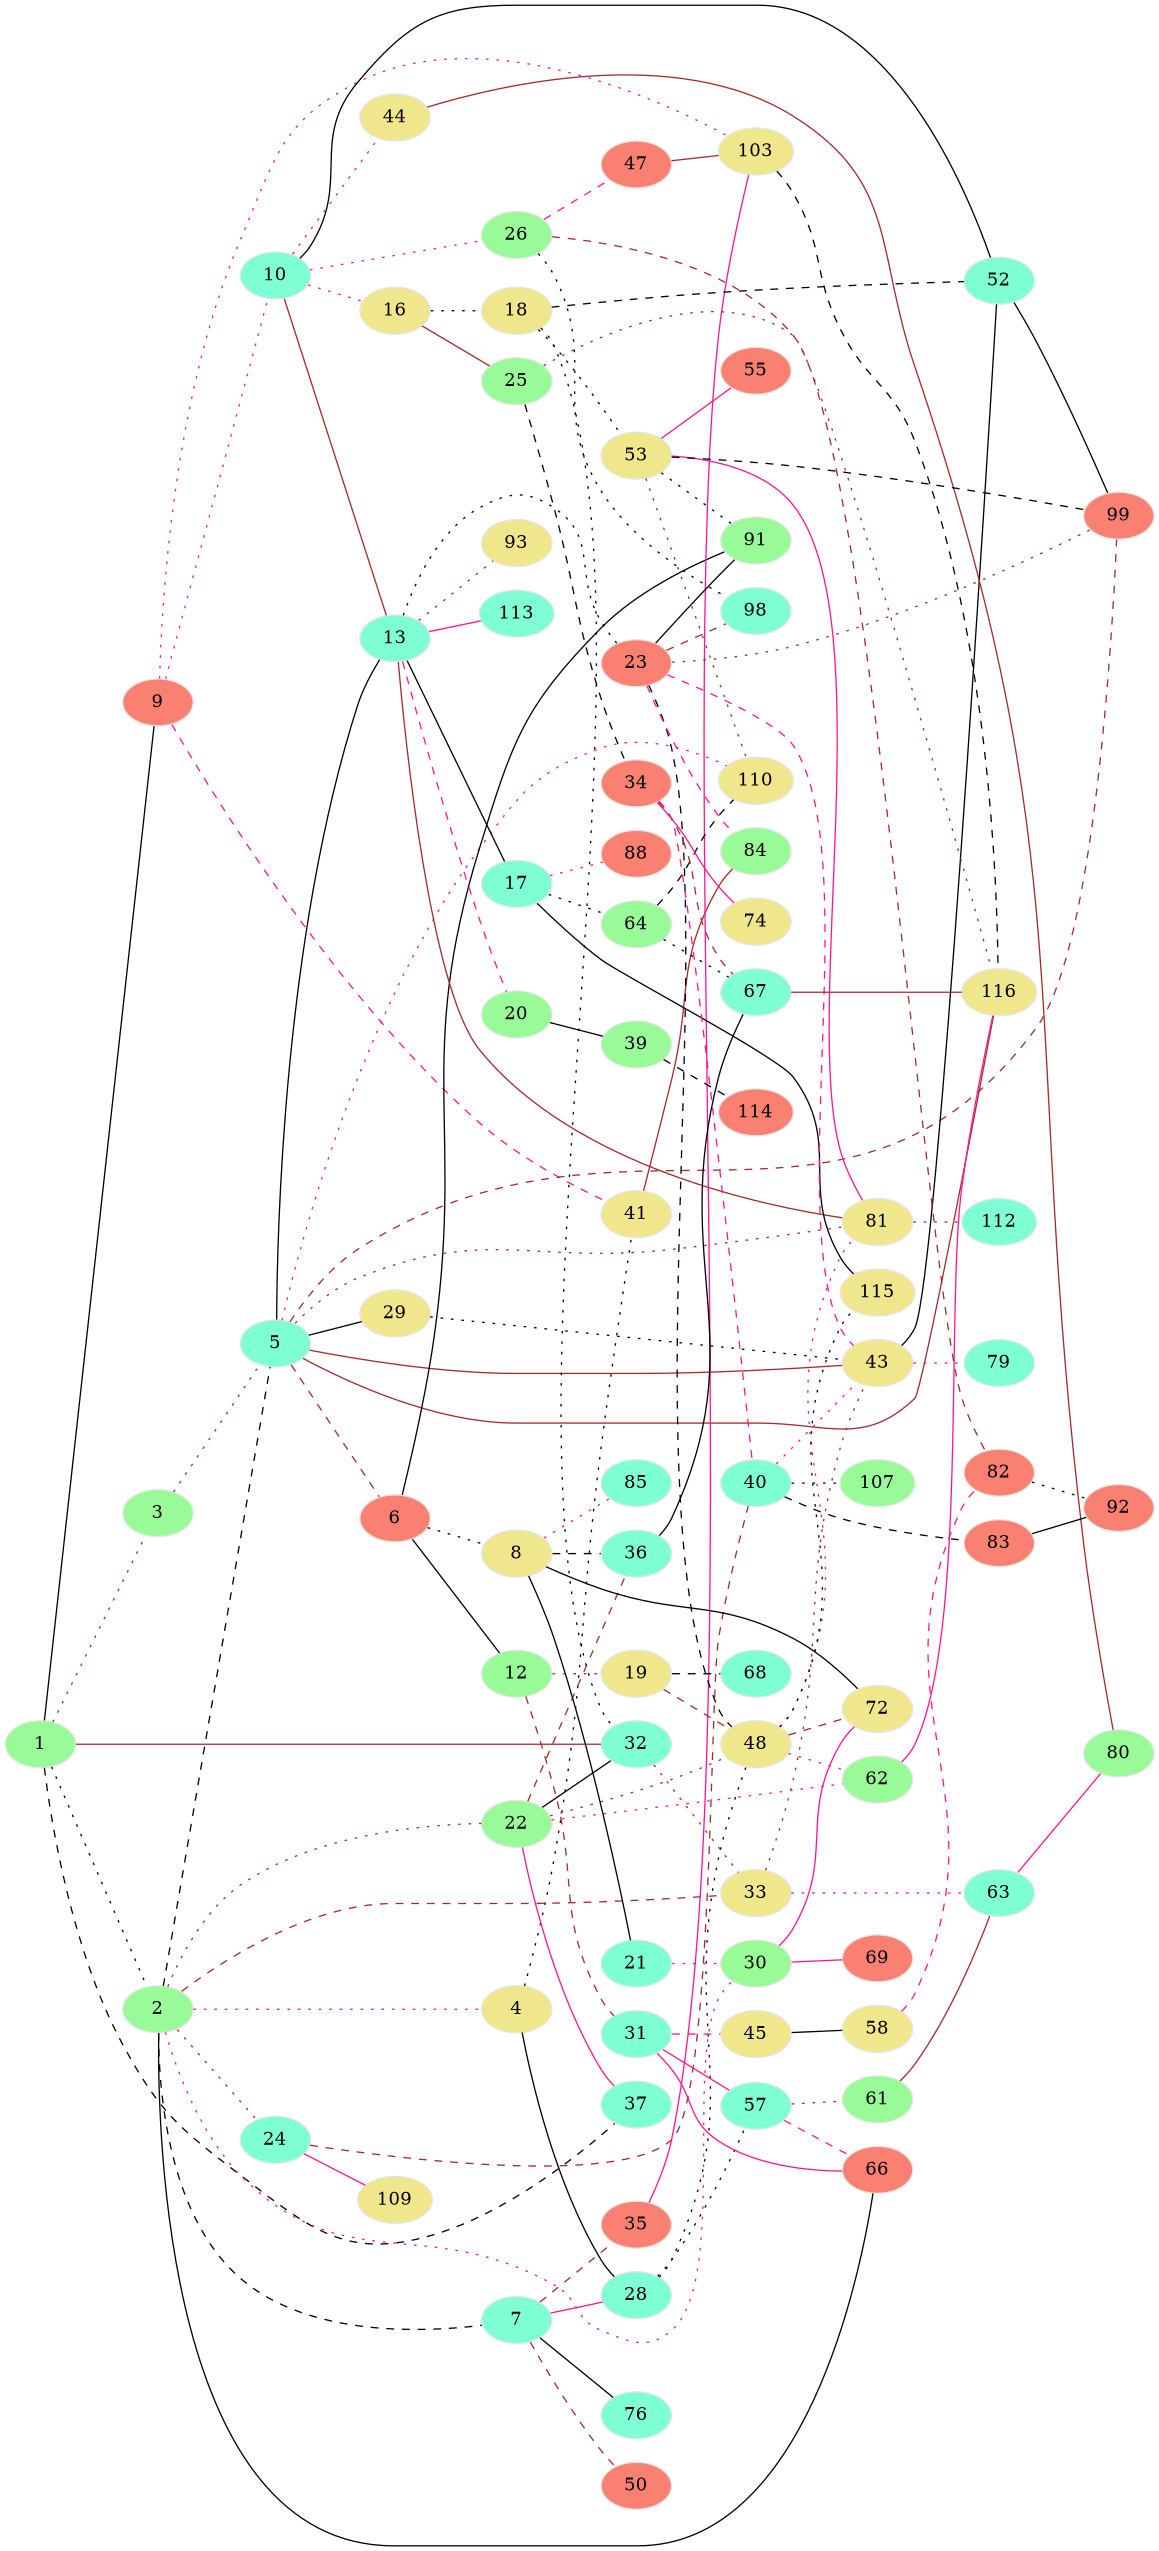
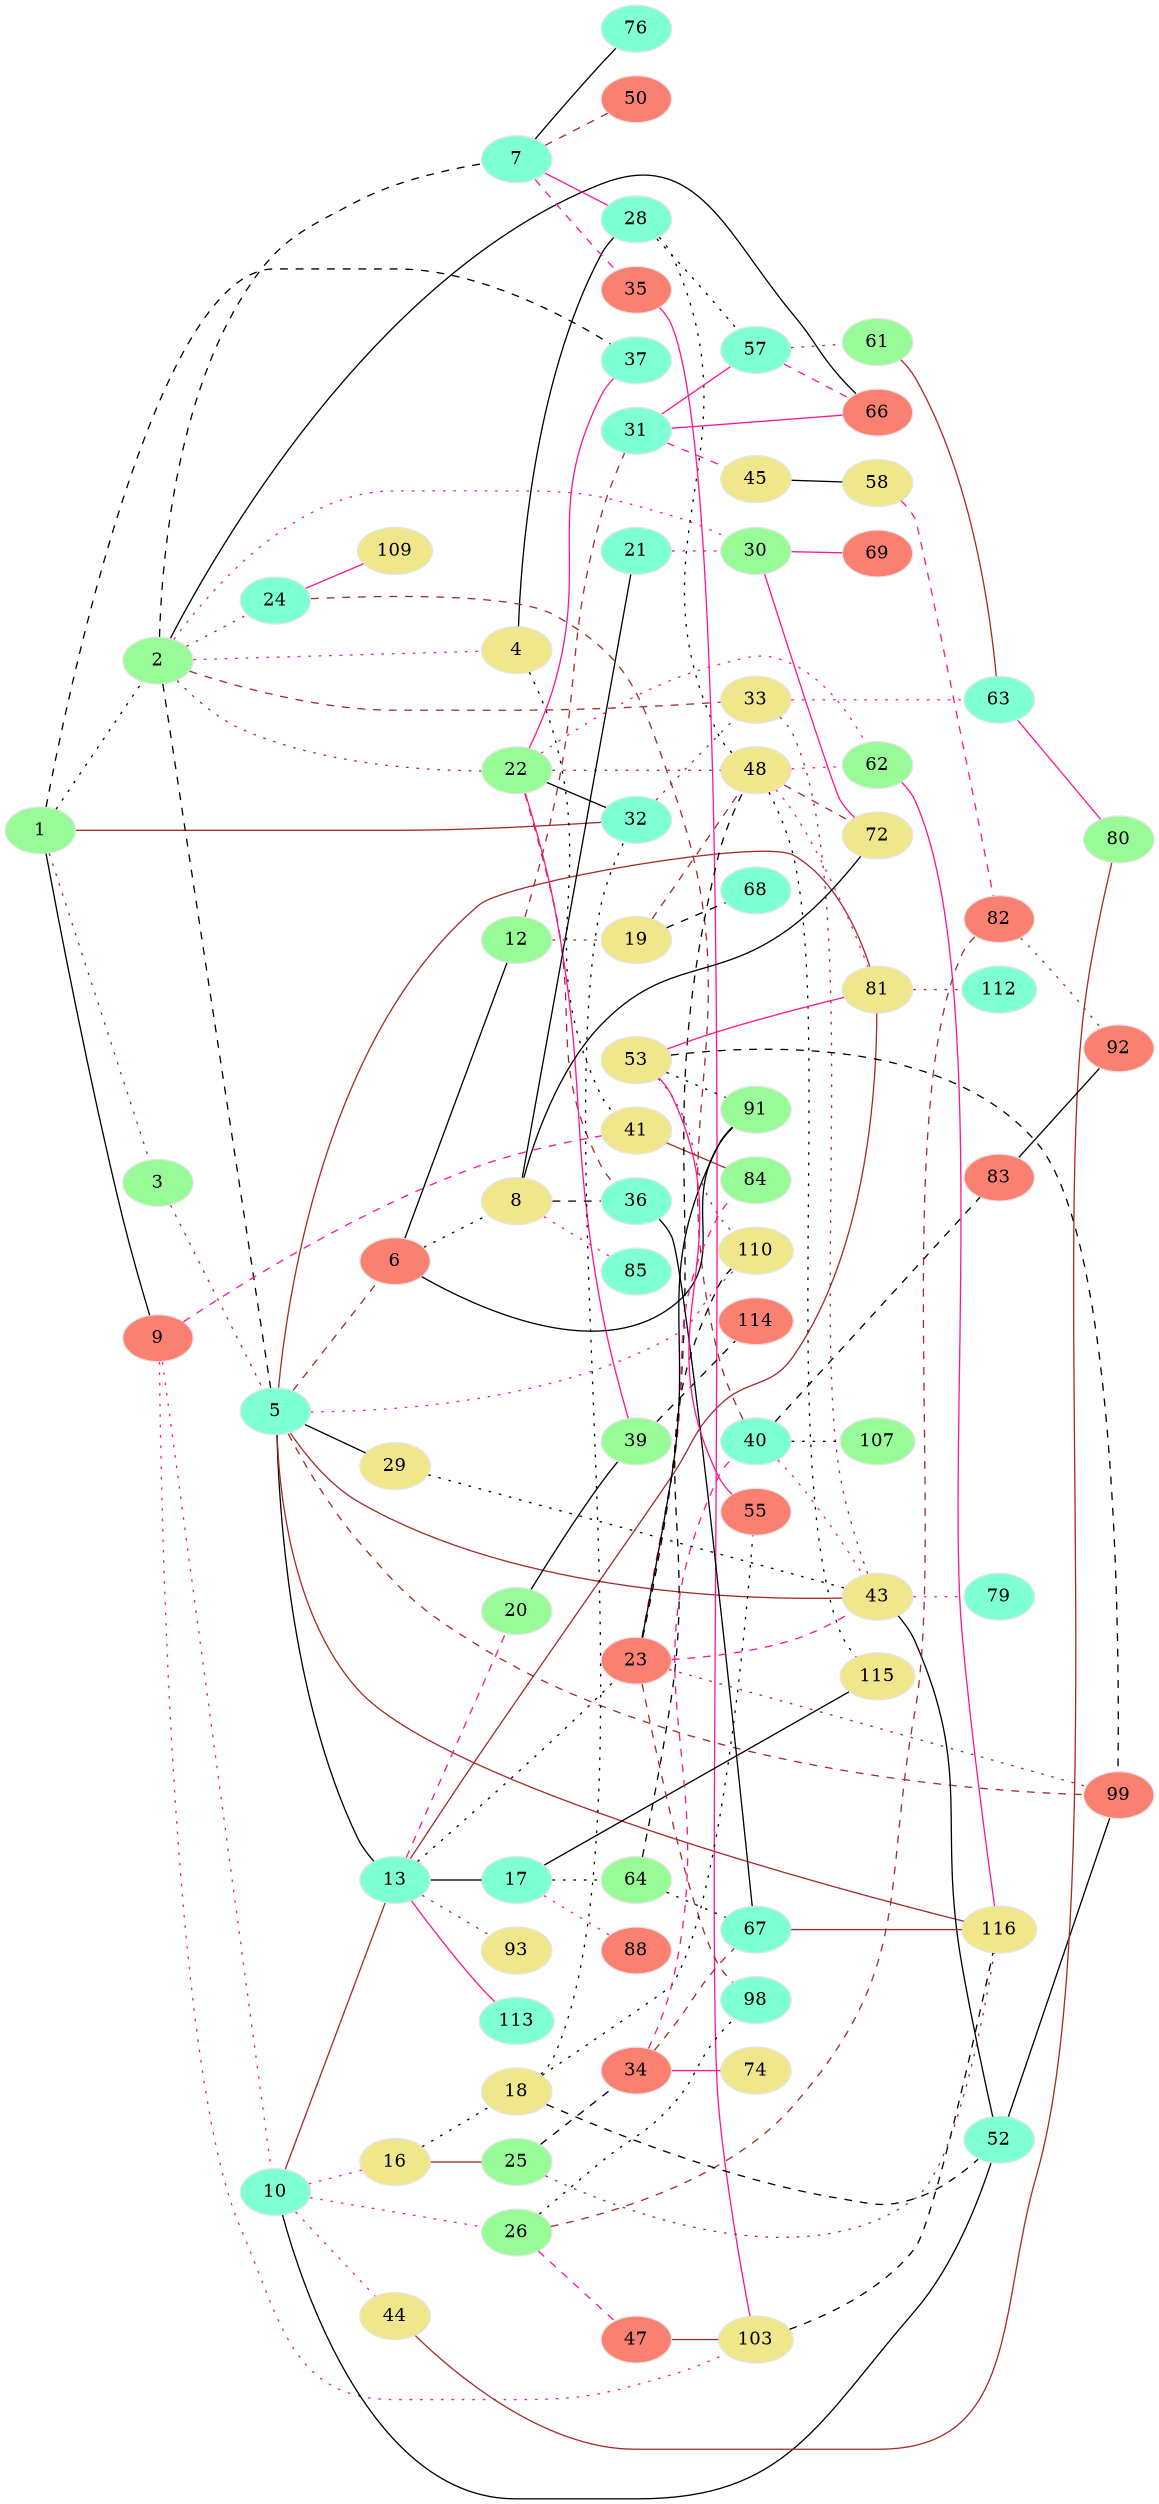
edge "18" -- "53": now "18" -- "55"
edge "22" -- "39": added
edge "81" -- "5": style dotted -> solid
edge "82" -- "92": color black -> brown
edge "35" -- "7": color brown -> deeppink
